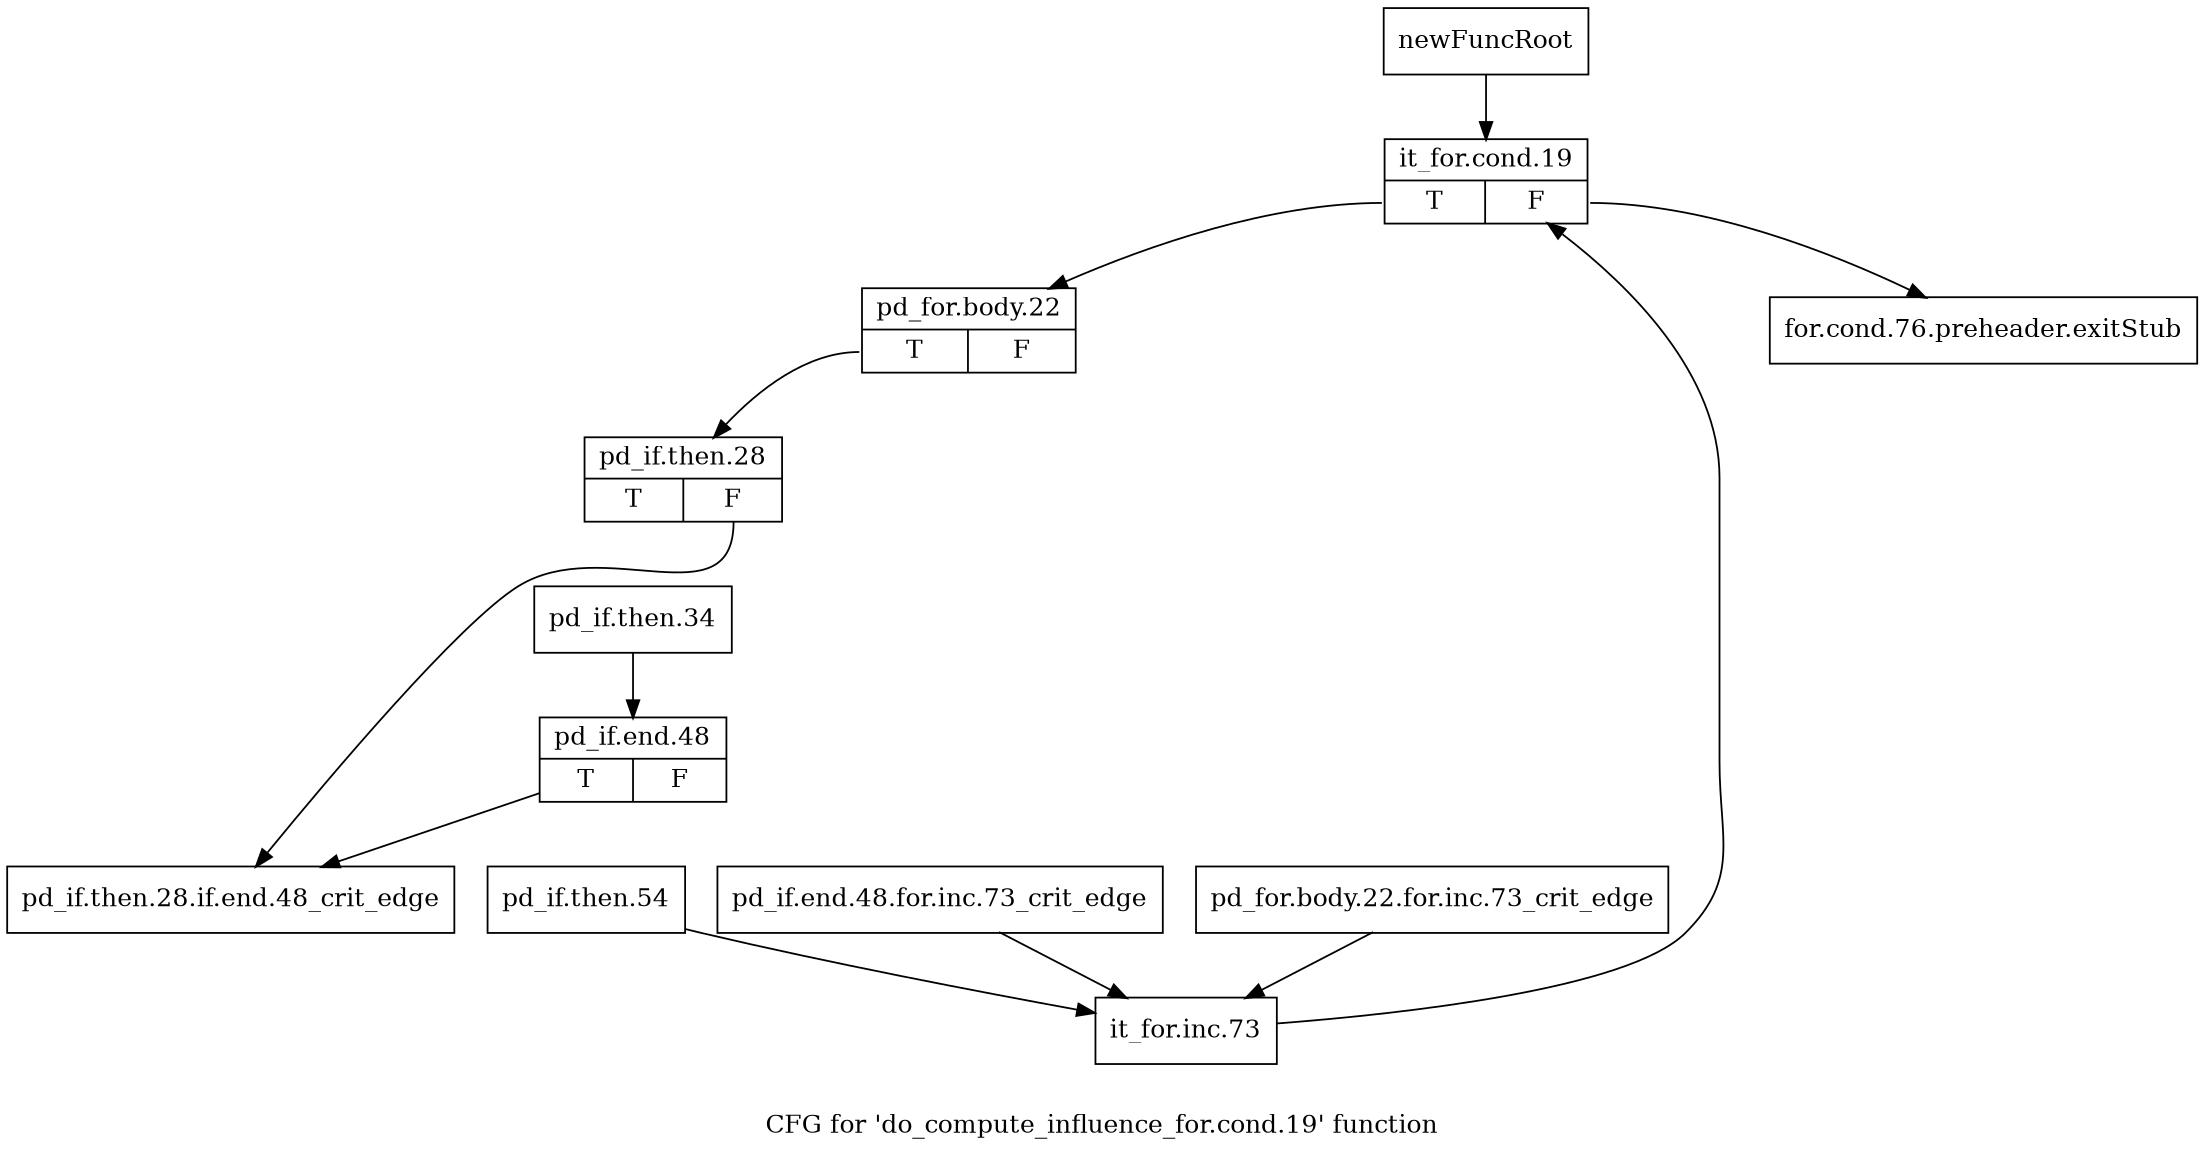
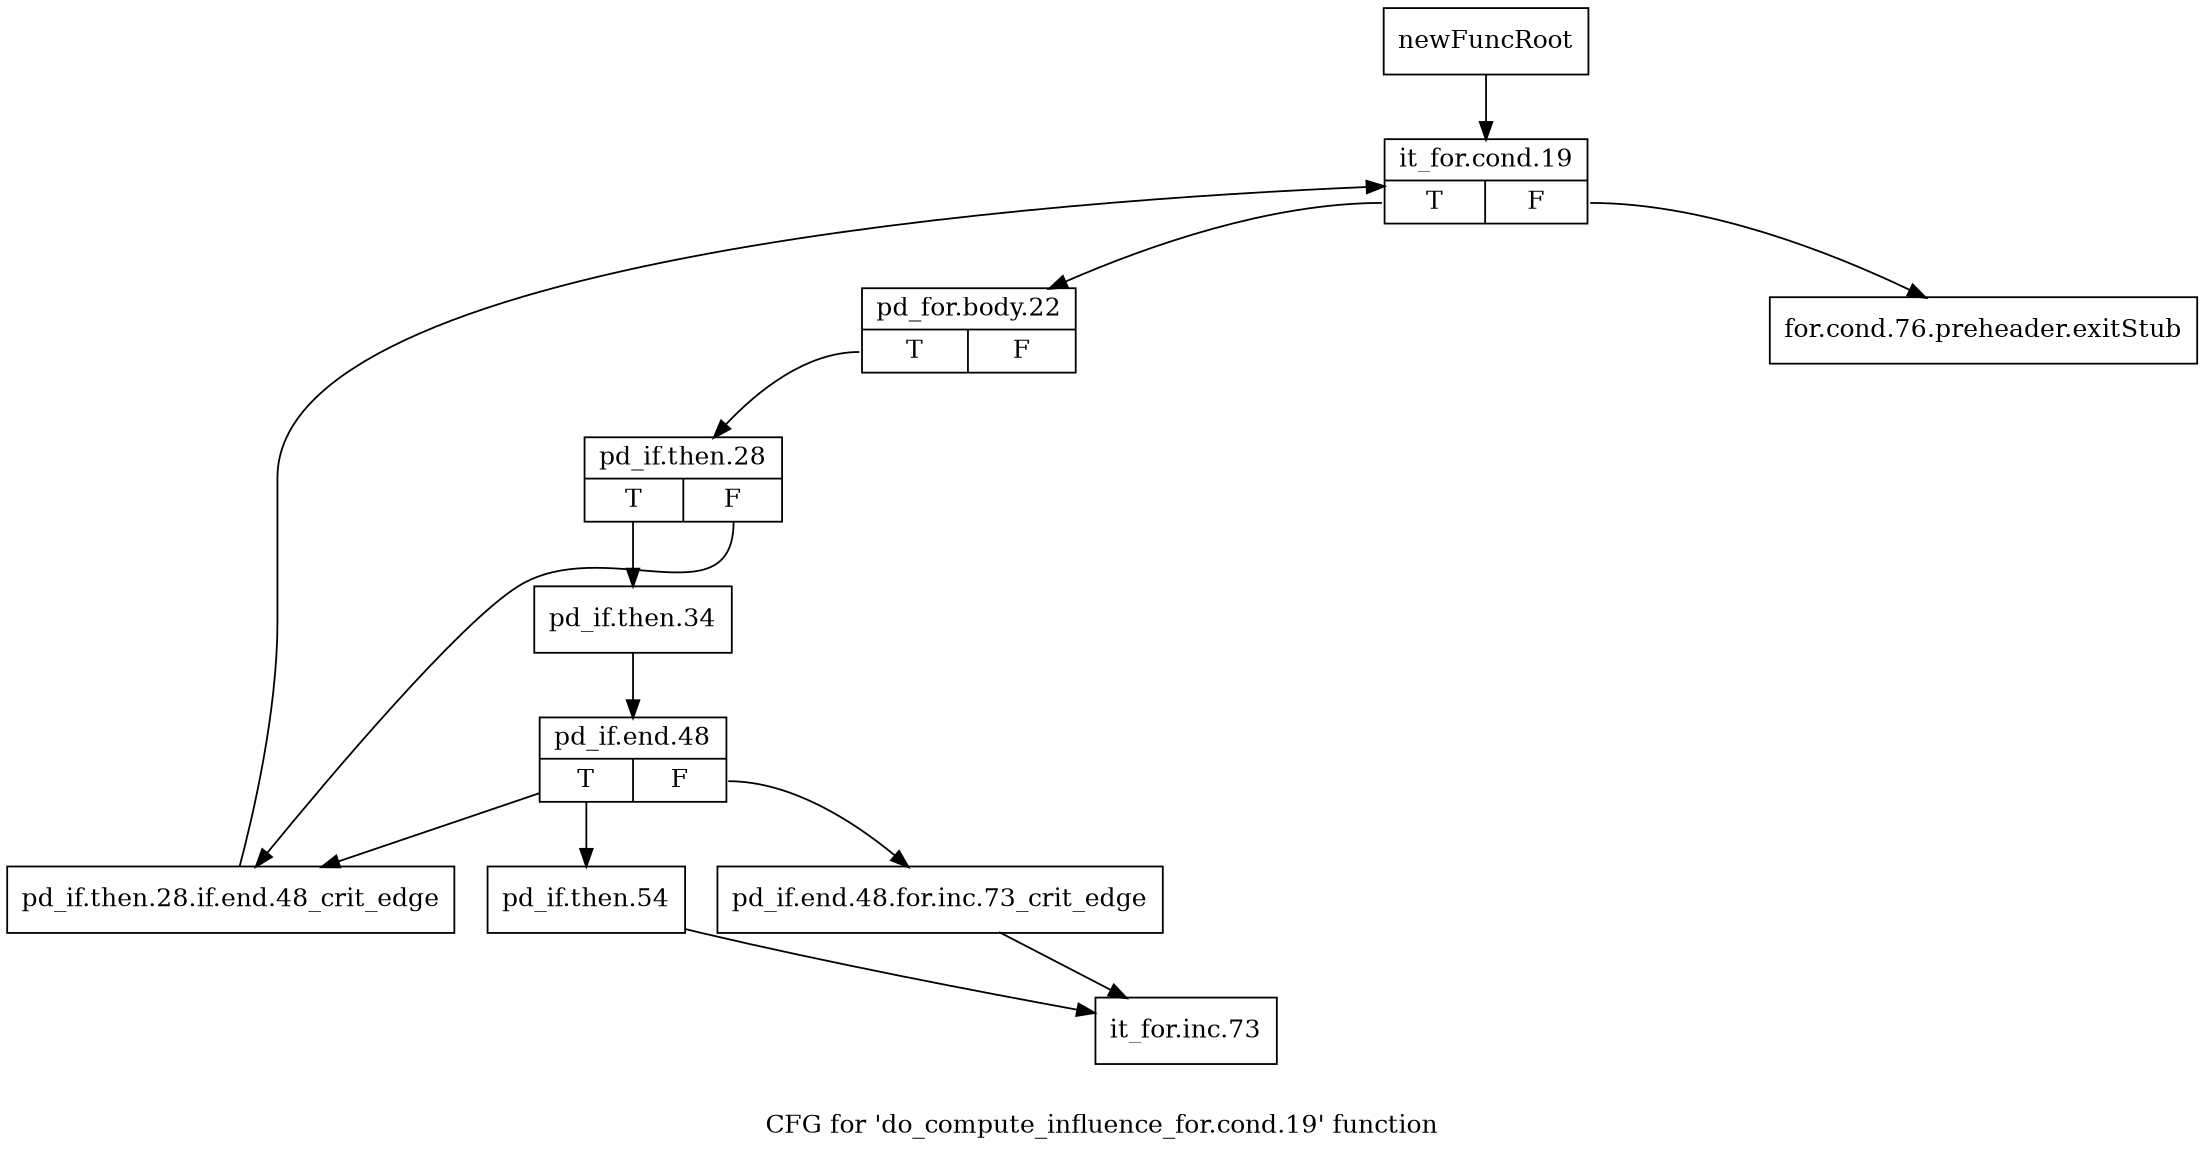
edge "pd_if.then.28" -> "pd_if.then.34": added
edge "it_for.inc.73" -> "it_for.cond.19": now "pd_if.then.28.if.end.48_crit_edge" -> "it_for.cond.19"
edge "pd_if.end.48" -> "pd_if.end.48.for.inc.73_crit_edge": added
edge "pd_if.end.48" -> "pd_if.then.54": added
node "pd_for.body.22.for.inc.73_crit_edge": removed
